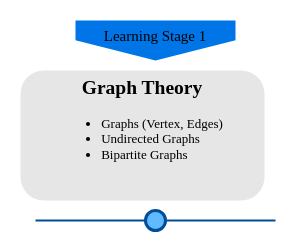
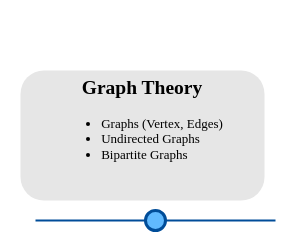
node "Learning Stage 1": removed
